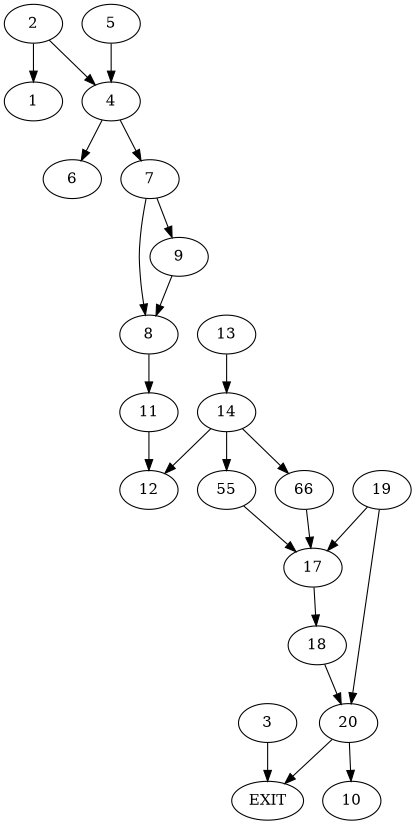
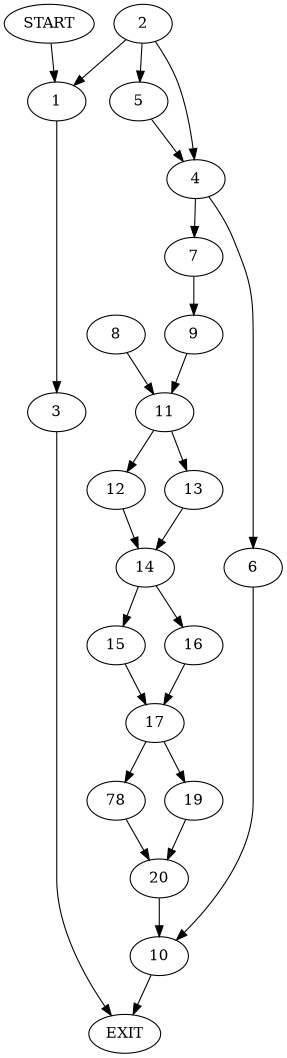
node "START": added
edge "2" -> "5": added
edge "1" -> "3": added
edge "7" -> "8": removed
edge "9" -> "8": now "9" -> "11"
edge "11" -> "13": added
edge "14" -> "12": reversed
node "55": label "55" -> "15"
node "66": label "66" -> "16"
edge "19" -> "17": reversed
node "18": label "18" -> "78"
edge "20" -> "EXIT": now "10" -> "EXIT"
edge "6" -> "10": added
